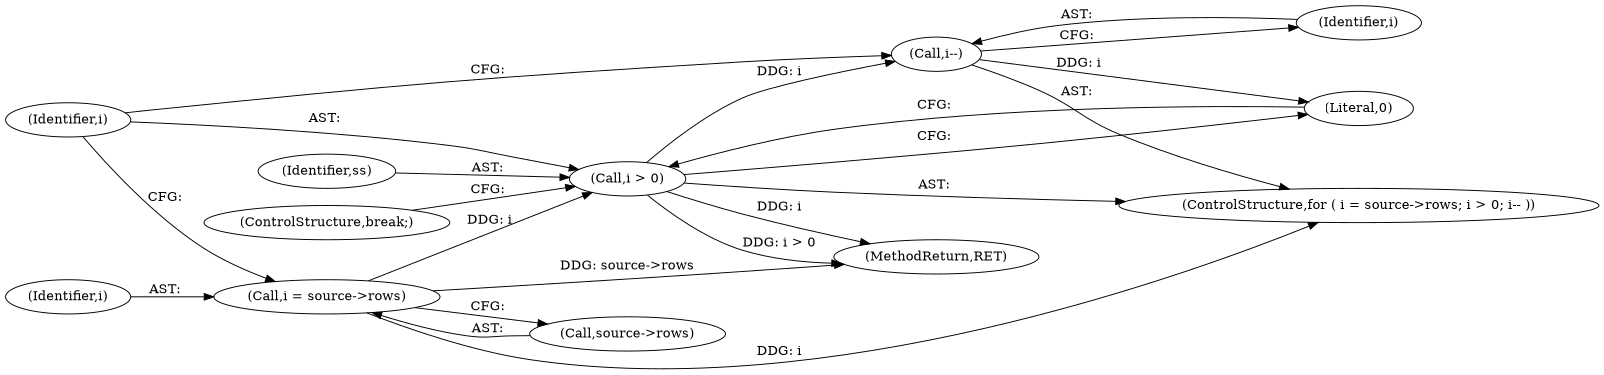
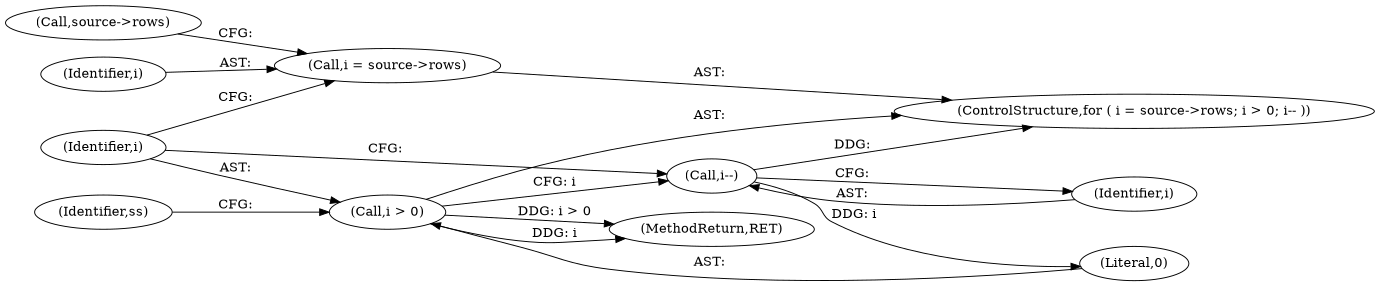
edge "(Call,i > 0)" -> "(Call,i--)": label "DDG: i" -> "CFG: i"
edge "(Call,i--)" -> "(ControlStructure,for ( i = source->rows; i > 0; i-- ))": label "AST: " -> "DDG: "
edge "(Literal,0)" -> "(Call,i > 0)": label "CFG: " -> "AST: "
edge "(Call,i > 0)" -> "(Literal,0)": removed, label "CFG:"
edge "(Identifier,ss)" -> "(Call,i > 0)": label "AST: " -> "CFG: "
node "(ControlStructure,break;)": removed
edge "(Call,i = source->rows)" -> "(Call,i > 0)": removed, label "DDG: i"
edge "(Call,i = source->rows)" -> "(MethodReturn,RET)": removed, label "DDG: source->rows"
edge "(Call,i = source->rows)" -> "(Call,source->rows)": removed, label "CFG:"
edge "(Call,source->rows)" -> "(Call,i = source->rows)": label "AST: " -> "CFG: "
edge "(Call,i = source->rows)" -> "(ControlStructure,for ( i = source->rows; i > 0; i-- ))": label "DDG: i" -> "AST: "
